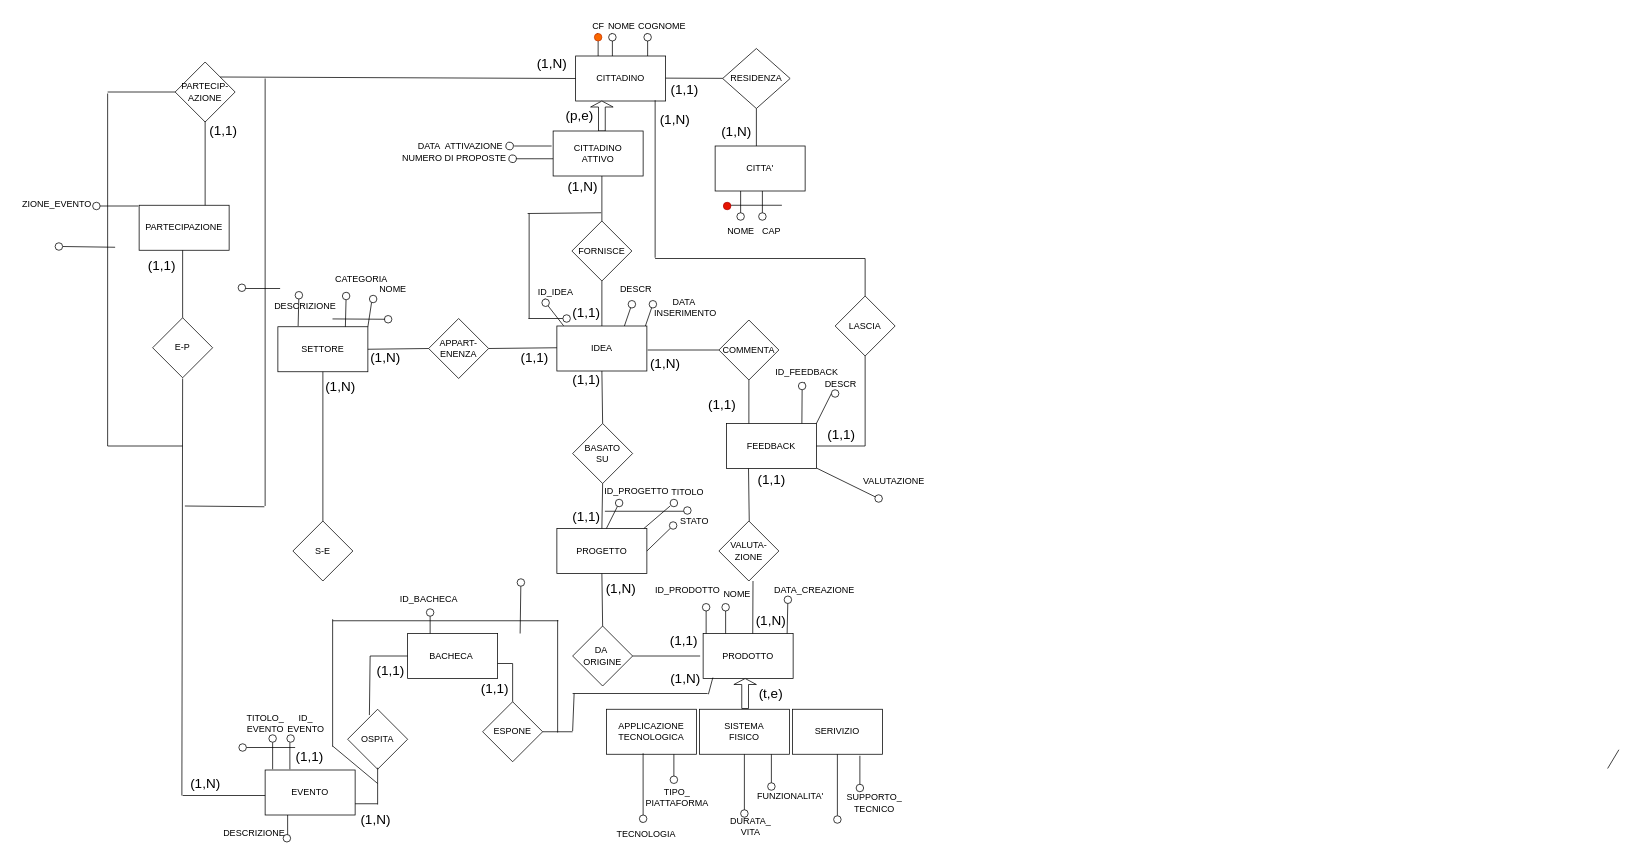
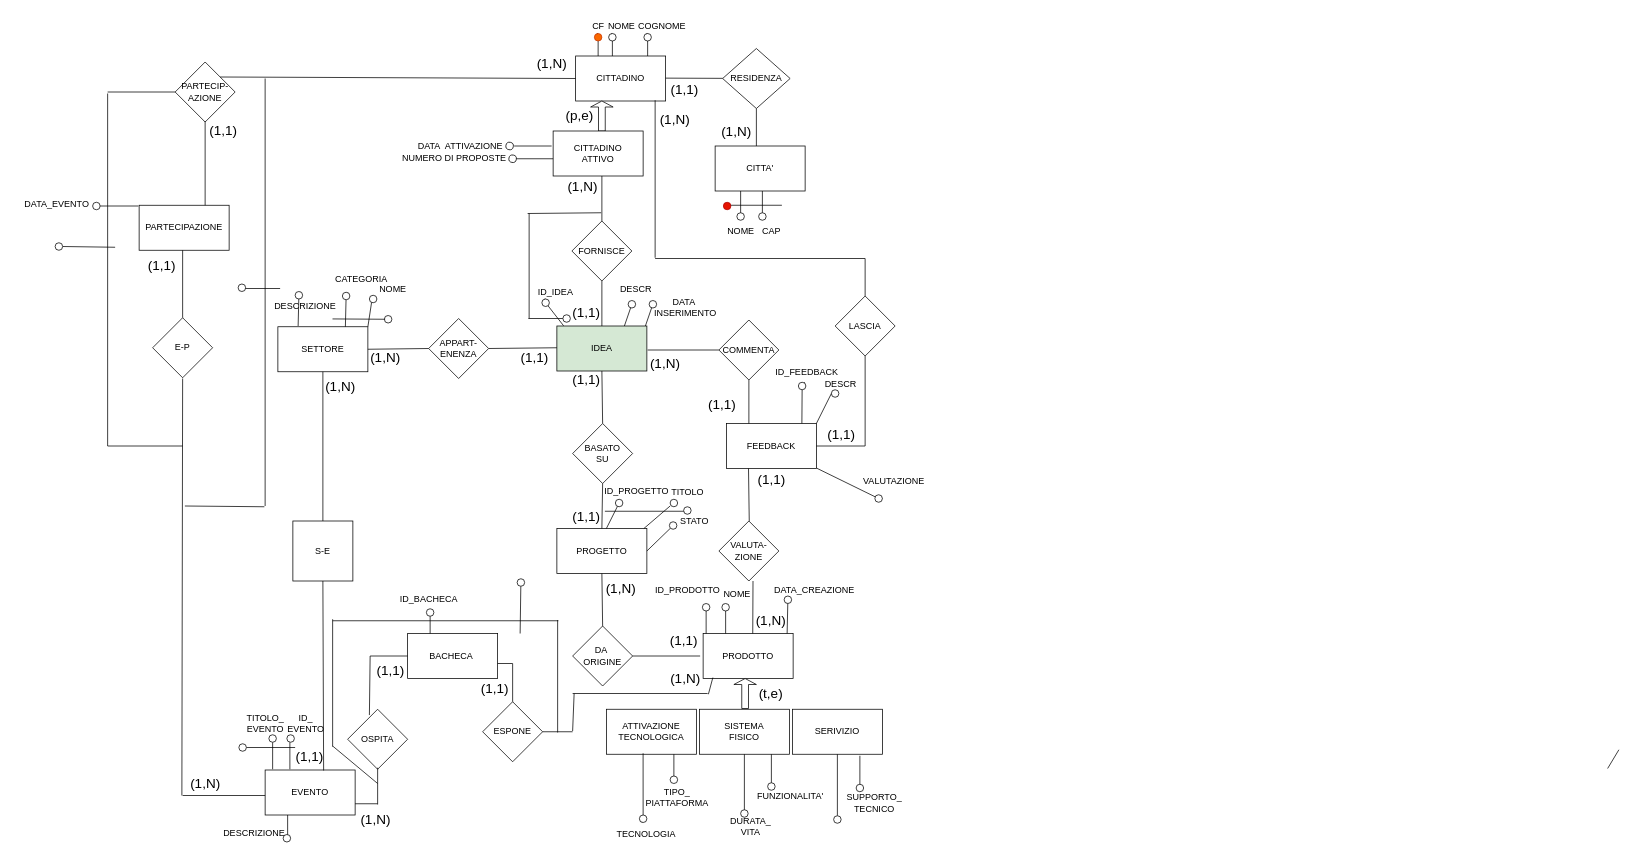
node "ZIONE_EVENTO": label "ZIONE_EVENTO" -> "DATA_EVENTO"
node "IDEA": fillcolor #ffffff -> #d5e8d4
node "S-E": shape diamond -> rectangle
edge "S-E" -- "EVENTO": added
node "APPLICAZIONE TECNOLOGICA": label "APPLICAZIONE TECNOLOGICA" -> "ATTIVAZIONE TECNOLOGICA"
